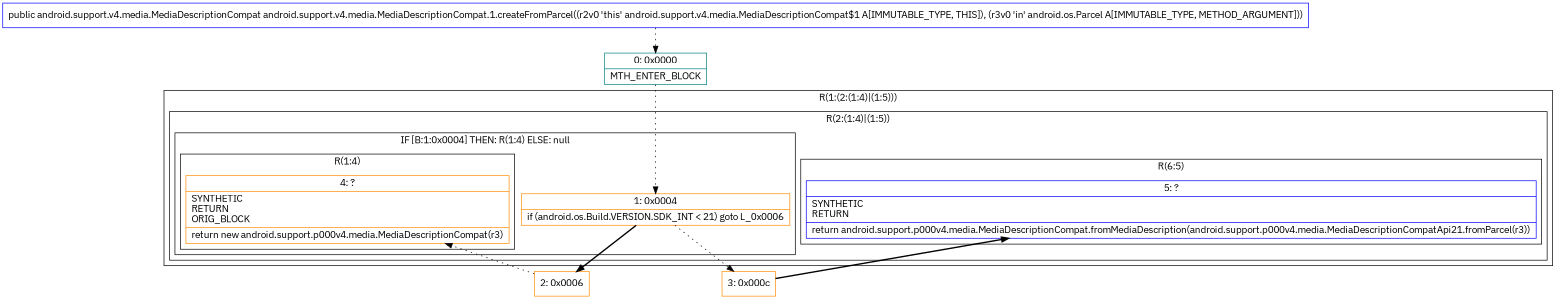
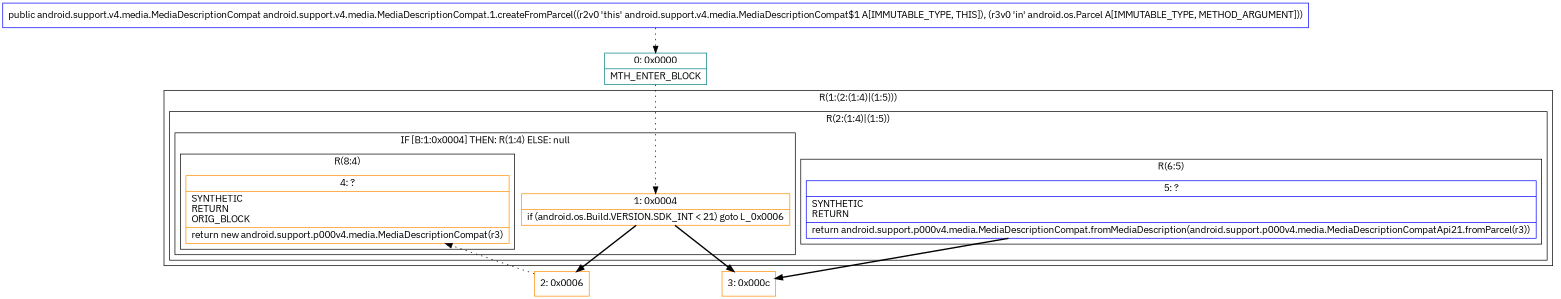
cluster "R(1:4)": label "R(1:4)" -> "R(8:4)"
edge "1: 0x0004" -> "3: 0x000c": style dotted -> bold
edge "3: 0x000c" -> "5: ?": reversed
